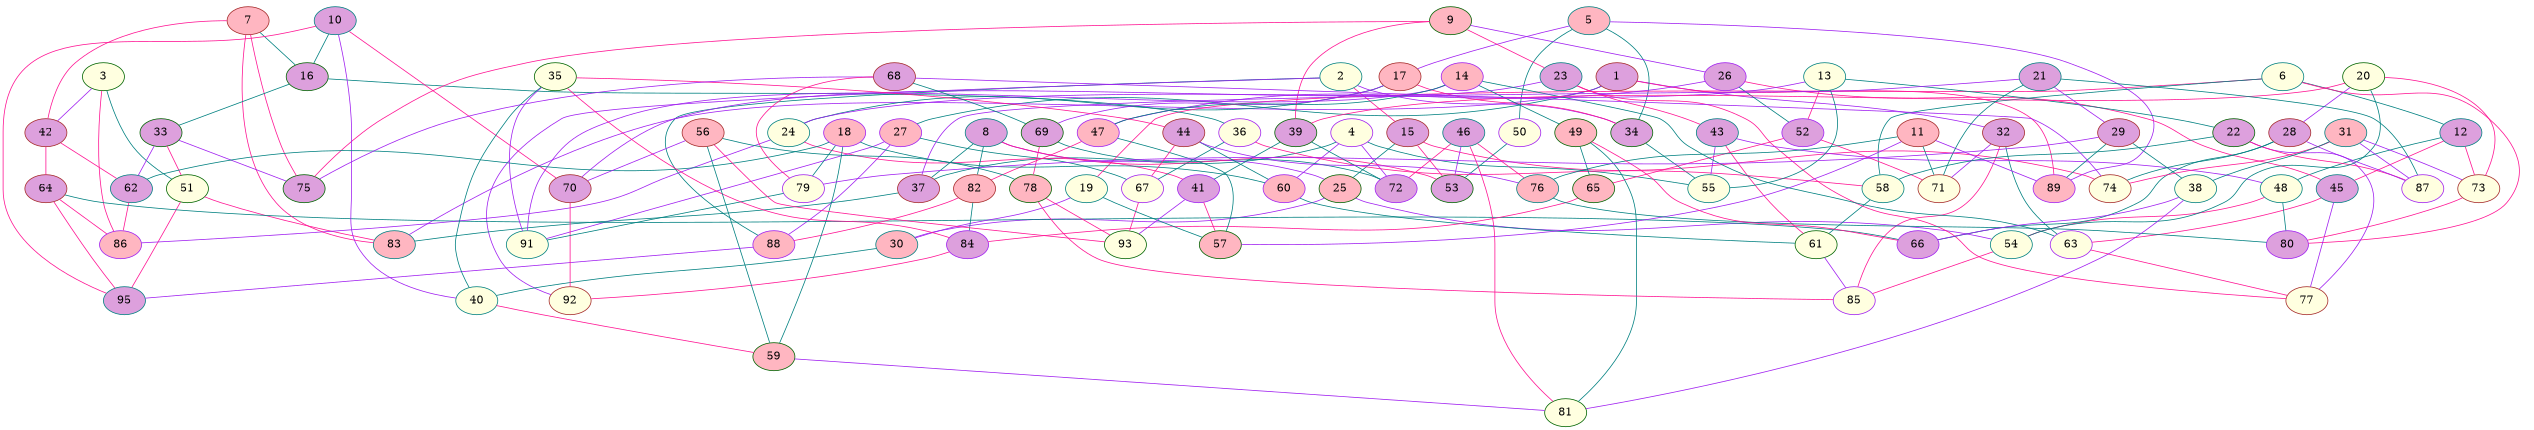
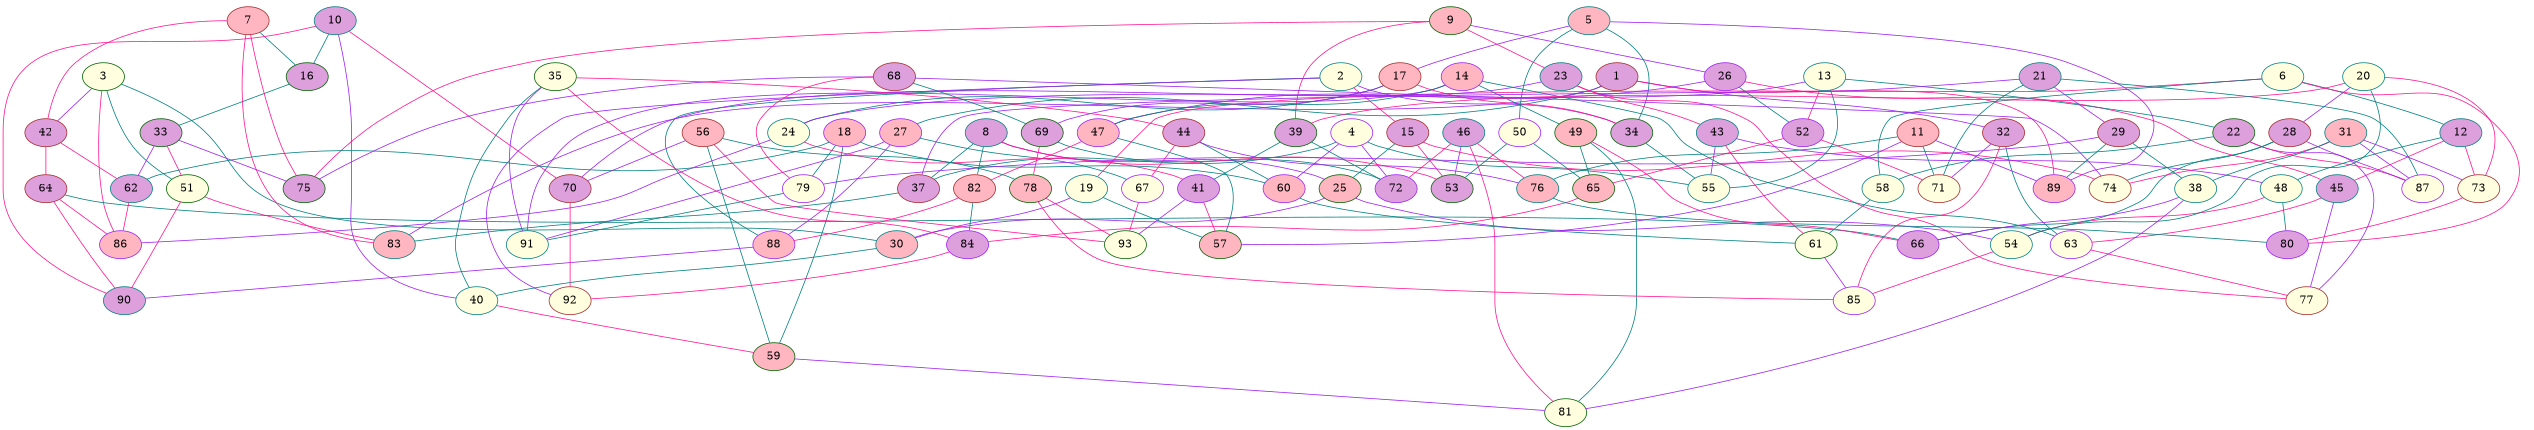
node "20": color darkgreen -> teal
node "36": removed
edge "50" -- "65": added
edge "3" -- "30": added
node "95": label "95" -> "90"
